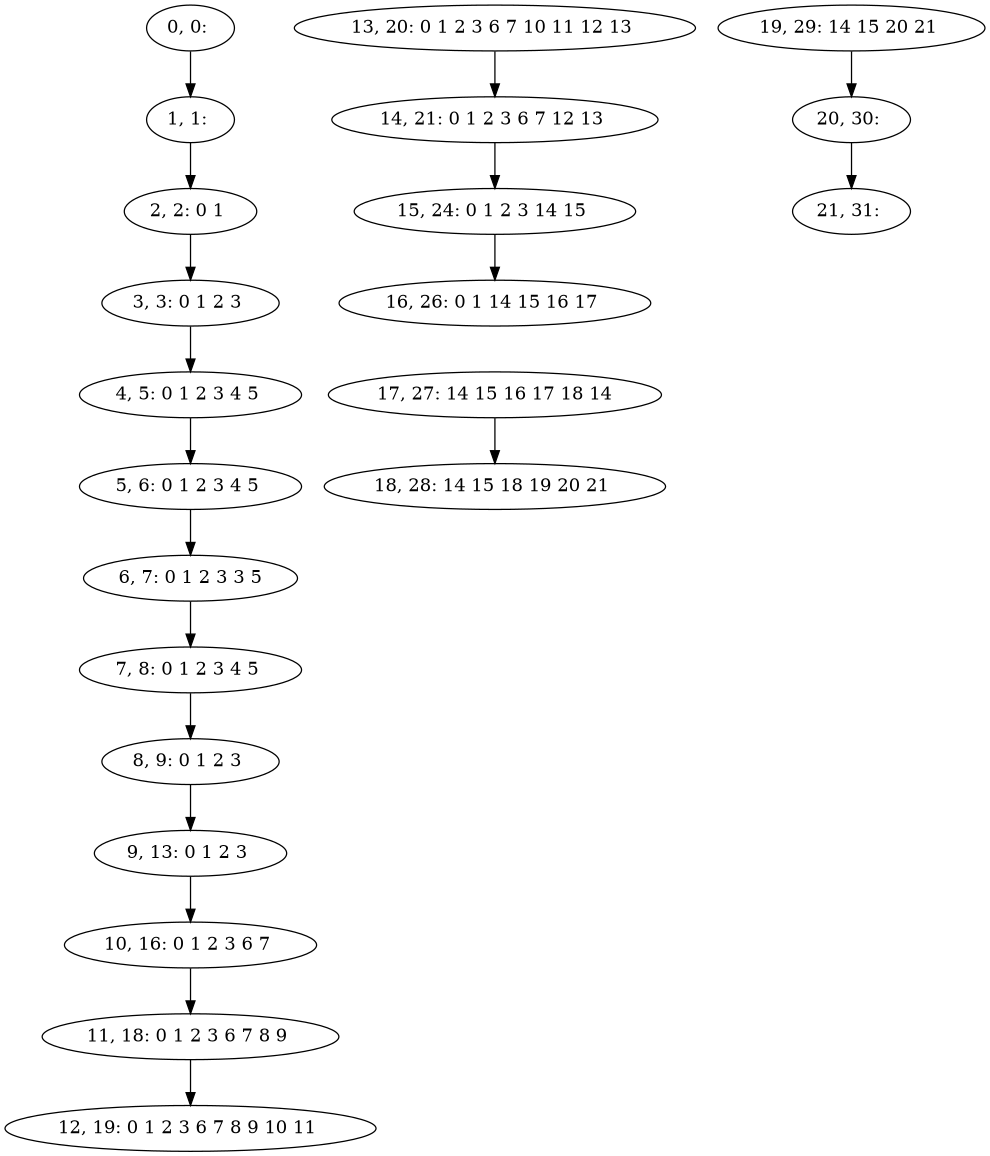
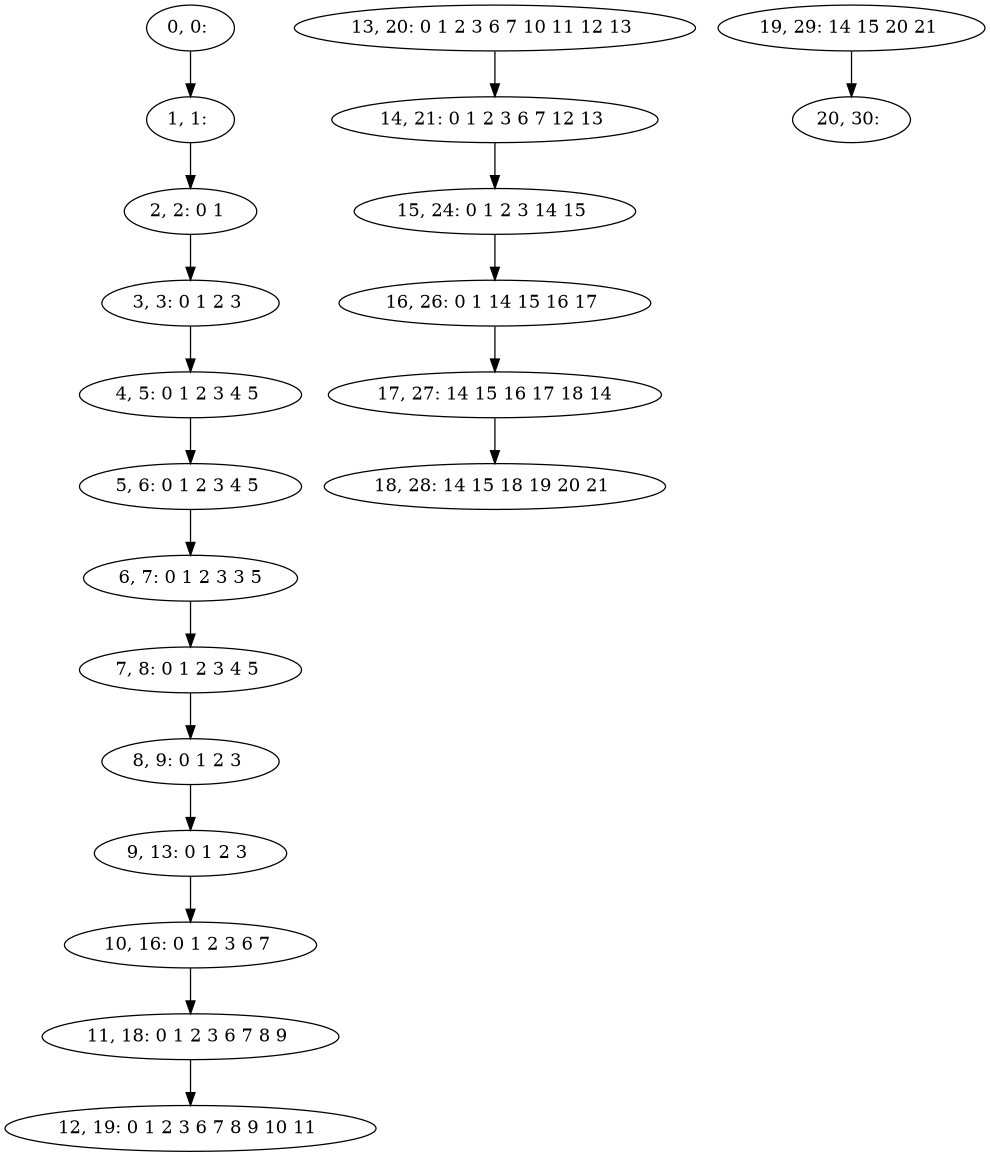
node "21, 31:": removed
edge "16, 26: 0 1 14 15 16 17" -> "17, 27: 14 15 16 17 18 14": added
